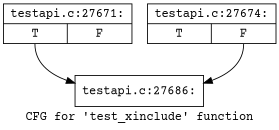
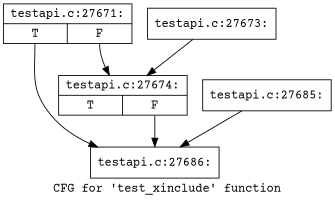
node "testapi.c:27673:": added
edge "testapi.c:27671:" -> "testapi.c:27674:": added
node "testapi.c:27685:": added
